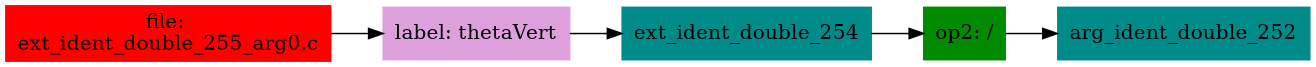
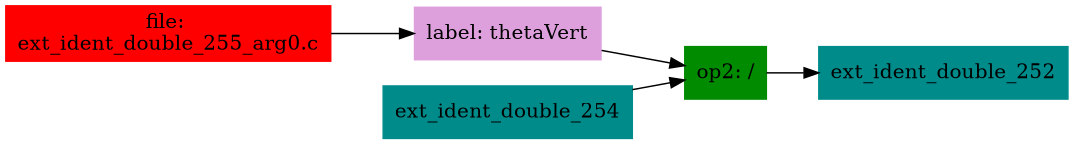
edge "label: thetaVert" -> "ext_ident_double_254": now "label: thetaVert" -> "op2: /"
node "arg_ident_double_252": label "arg_ident_double_252" -> "ext_ident_double_252"
